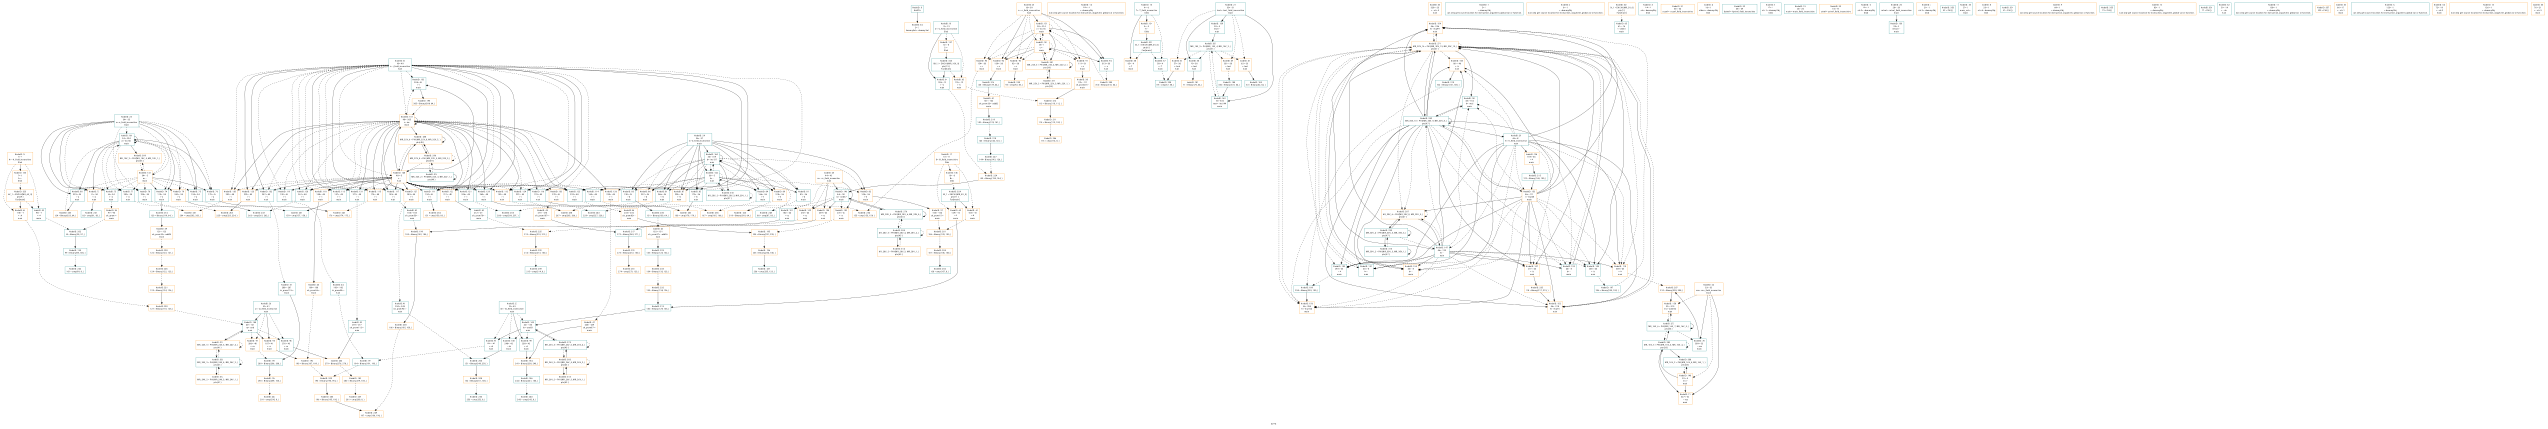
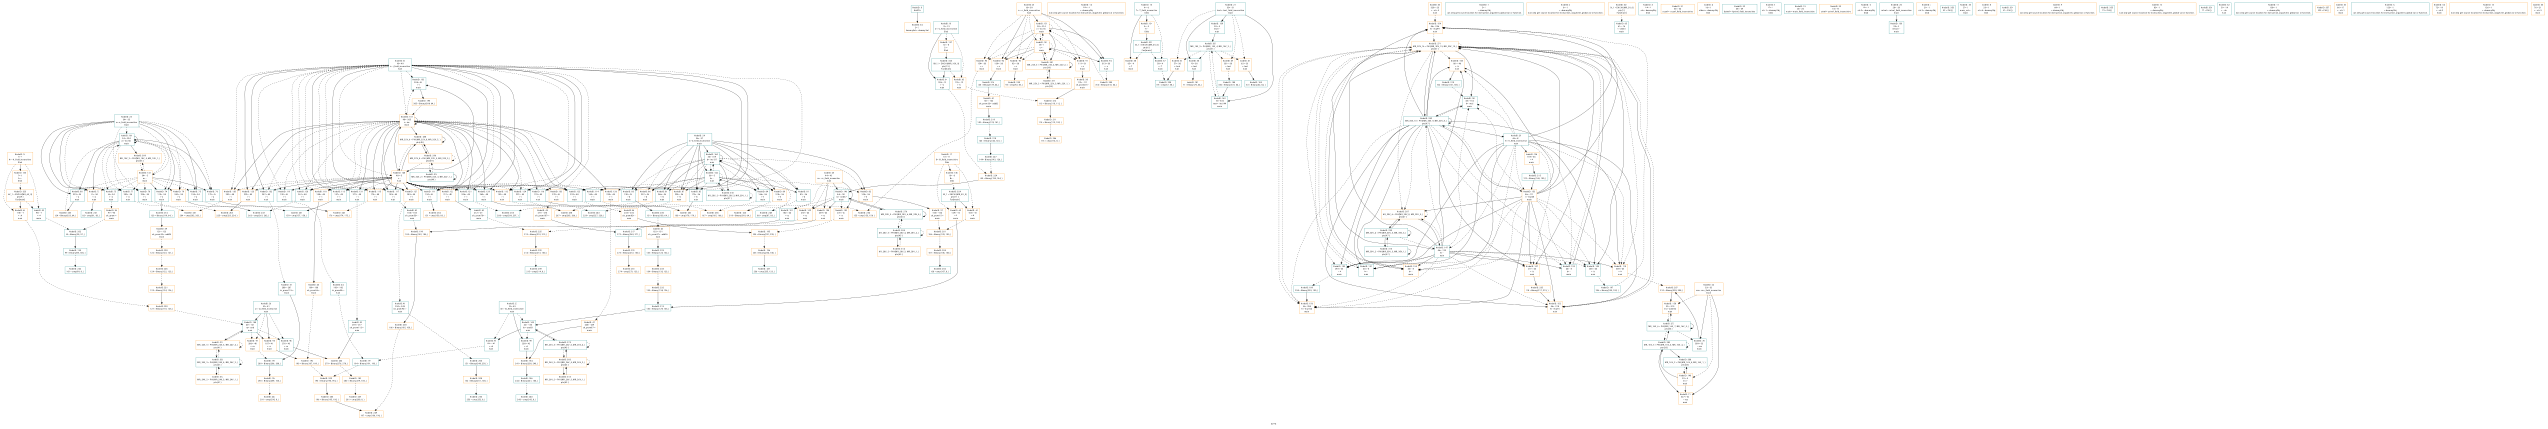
edge "NodeID: 271" -> "NodeID: 154": now "NodeID: 56" -> "NodeID: 154"
edge "NodeID: 210" -> "NodeID: 189": now "NodeID: 210" -> "NodeID: 149"
node "NodeID: 100": removed
